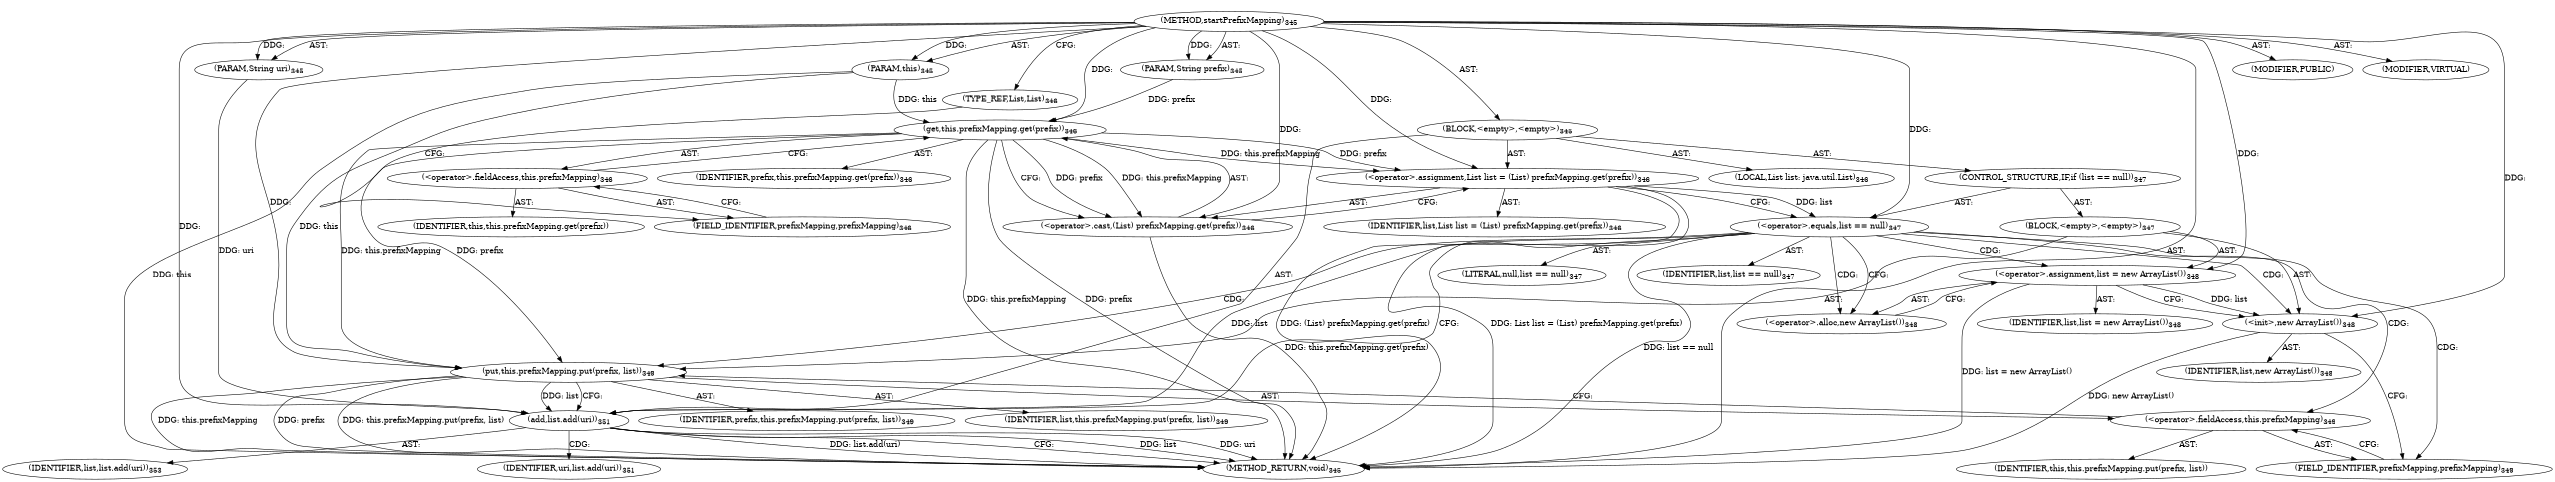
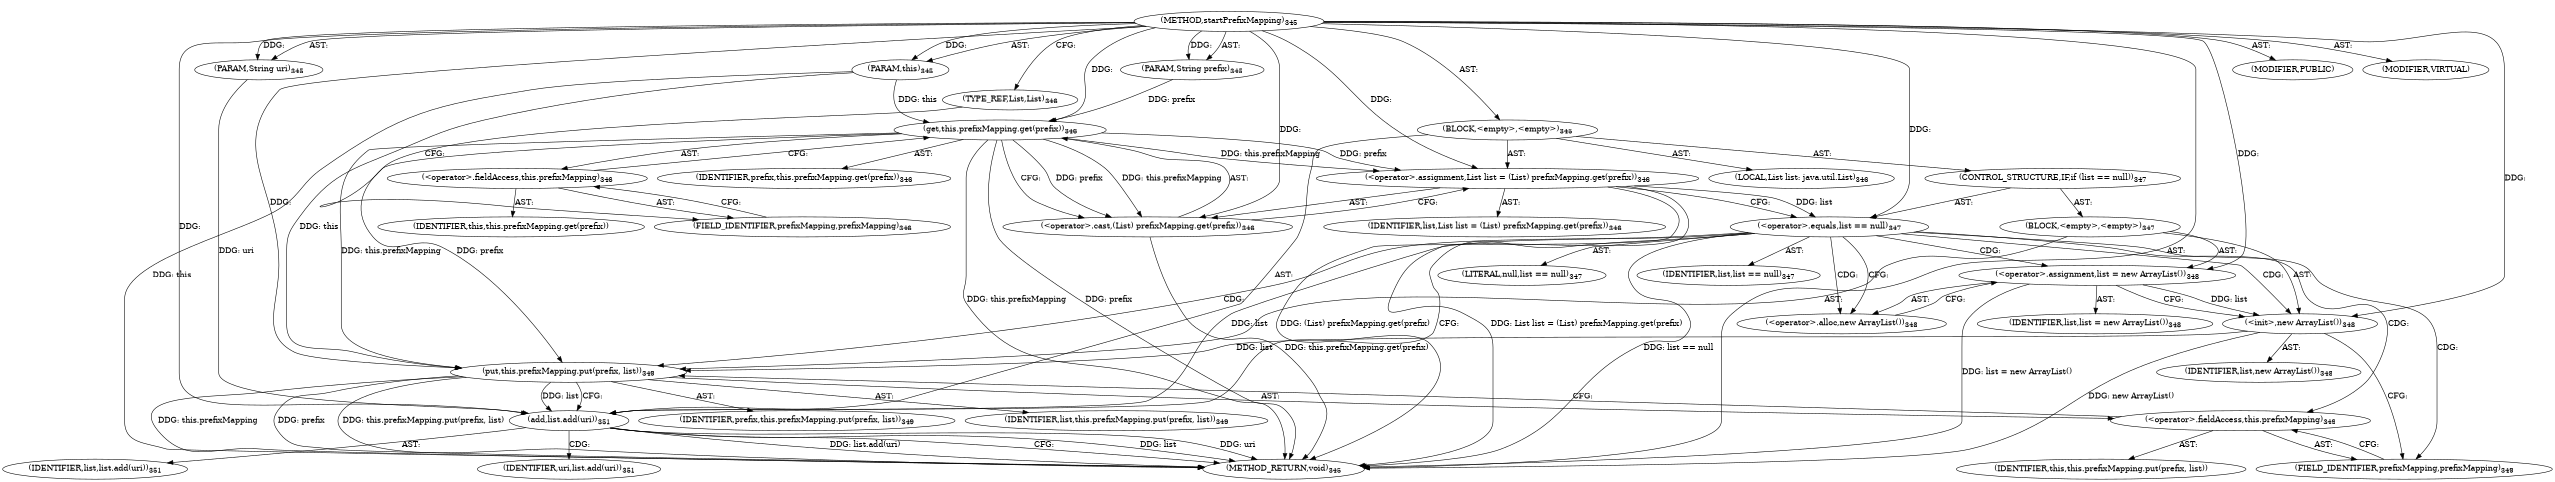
edge "(<init>,new ArrayList())" -> "(put,this.prefixMapping.put(prefix, list))": added, label "DDG: list"
node "(IDENTIFIER,list,list.add(uri))": text "353" -> "351"
